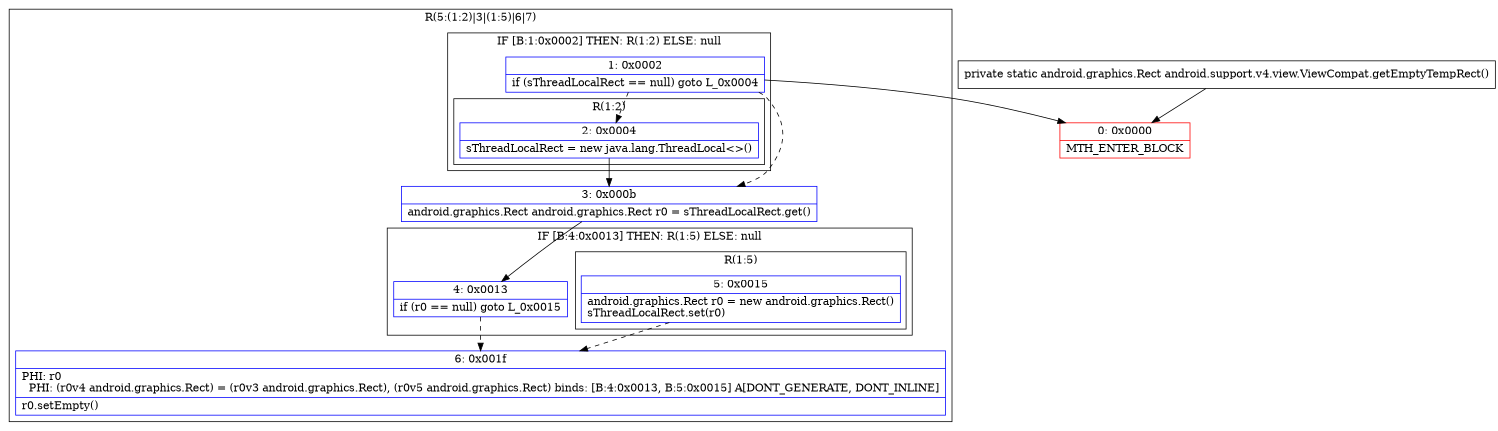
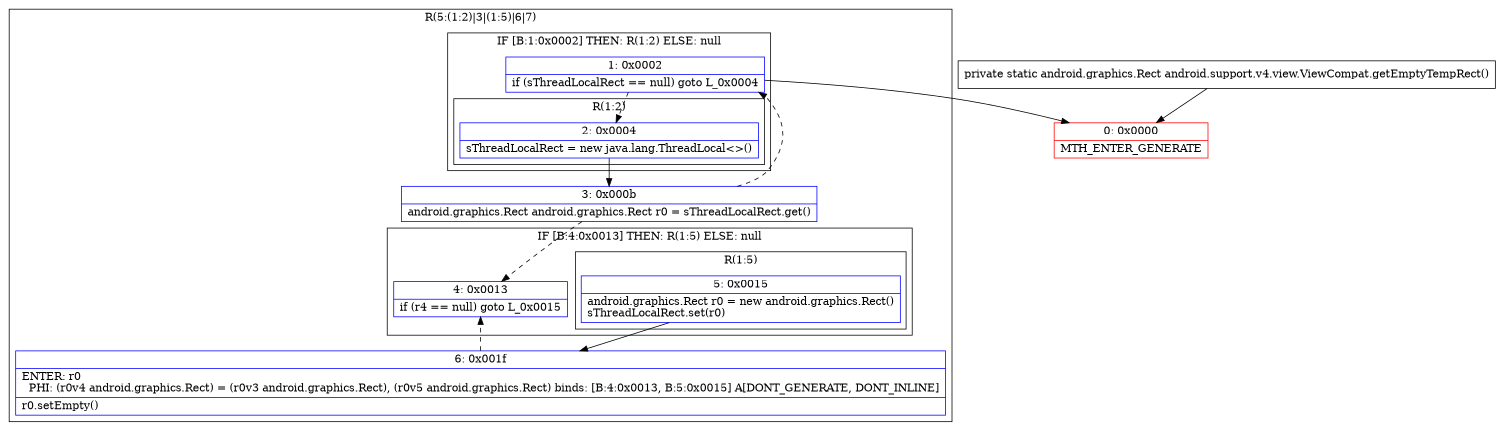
edge "1: 0x0002" -> "3: 0x000b": reversed
node "0: 0x0000": text "MTH_ENTER_BLOCK" -> "MTH_ENTER_GENERATE"
edge "3: 0x000b" -> "4: 0x0013": style solid -> dashed
node "4: 0x0013": text "if (r0 == null) goto L_0x0015" -> "if (r4 == null) goto L_0x0015"
edge "4: 0x0013" -> "6: 0x001f": reversed
edge "5: 0x0015" -> "6: 0x001f": style dashed -> solid
node "6: 0x001f": text "PHI: r0" -> "ENTER: r0"
